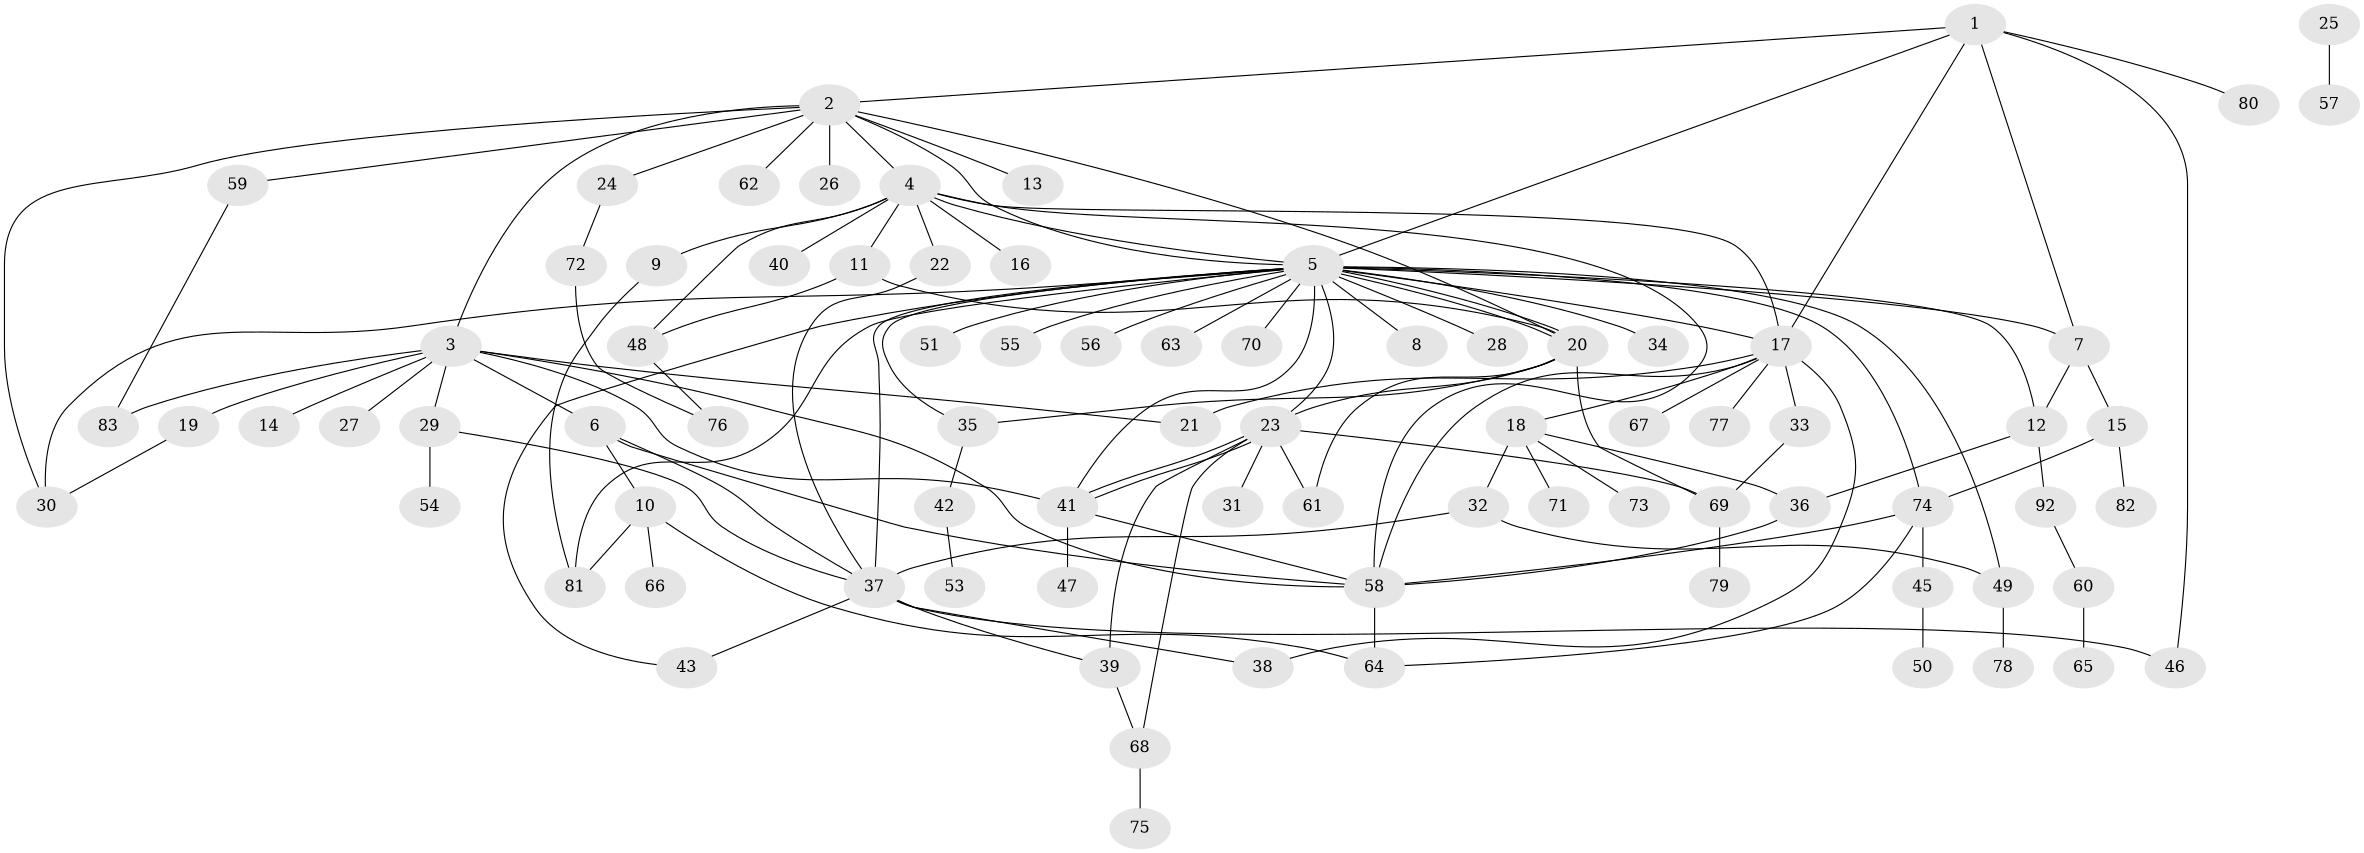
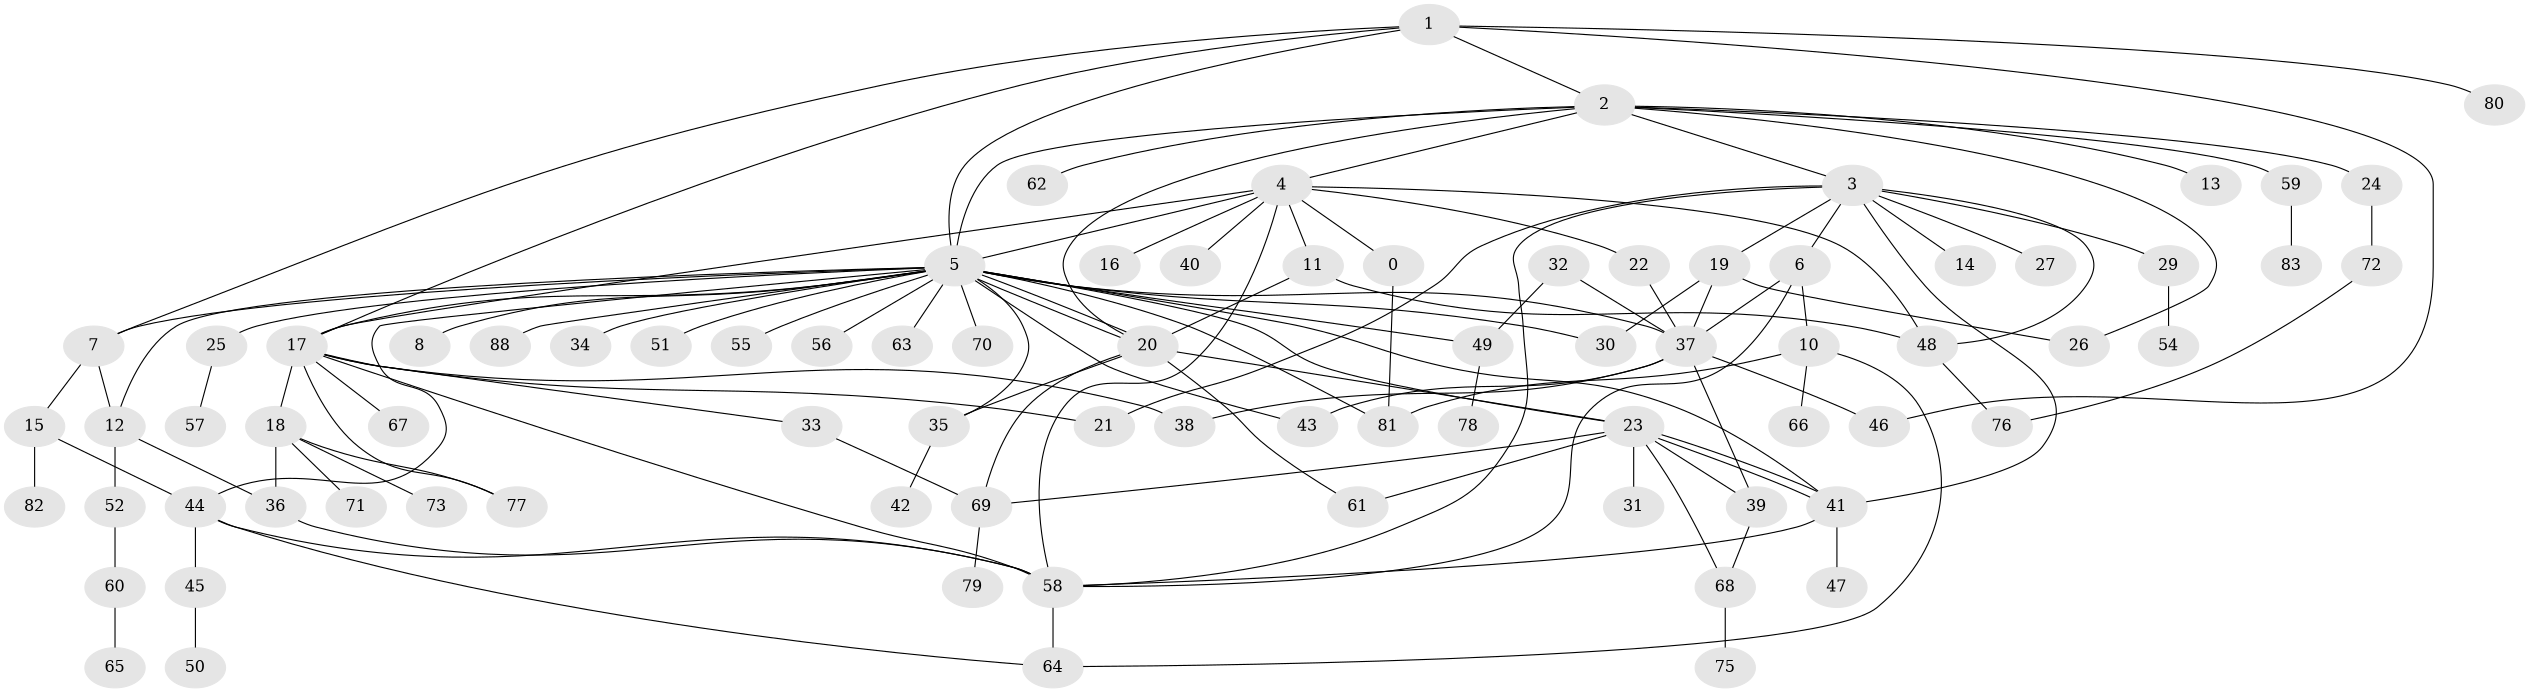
edge "2" -- "30": removed
node "9": label "9" -> "0"
edge "5" -- "25": added
edge "19" -- "26": added
node "28": label "28" -> "88"
edge "3" -- "83": now "3" -- "48"
edge "18" -- "32": now "18" -- "77"
edge "29" -- "37": now "19" -- "37"
node "74": label "74" -> "44"
node "92": label "92" -> "52"
node "53": removed
